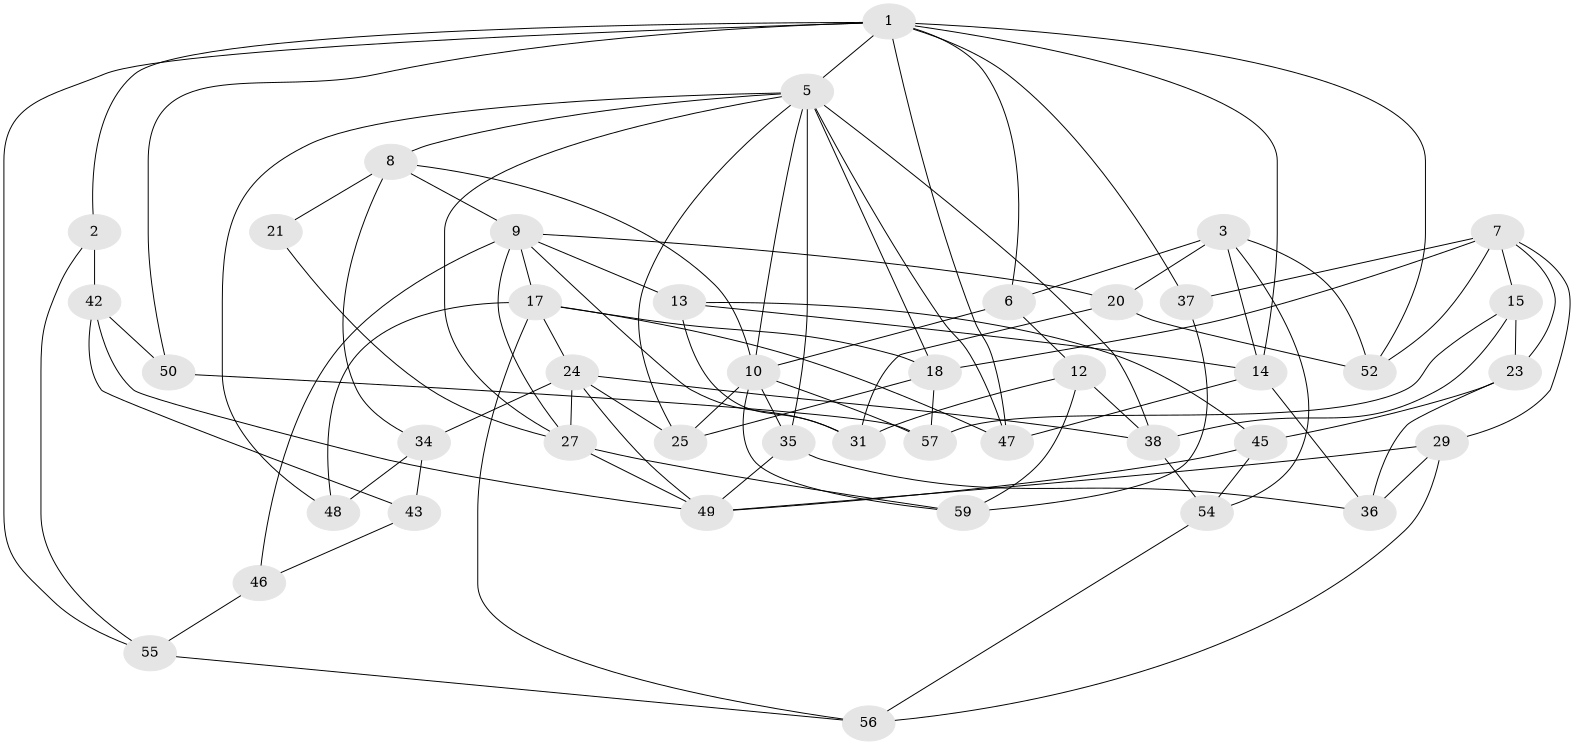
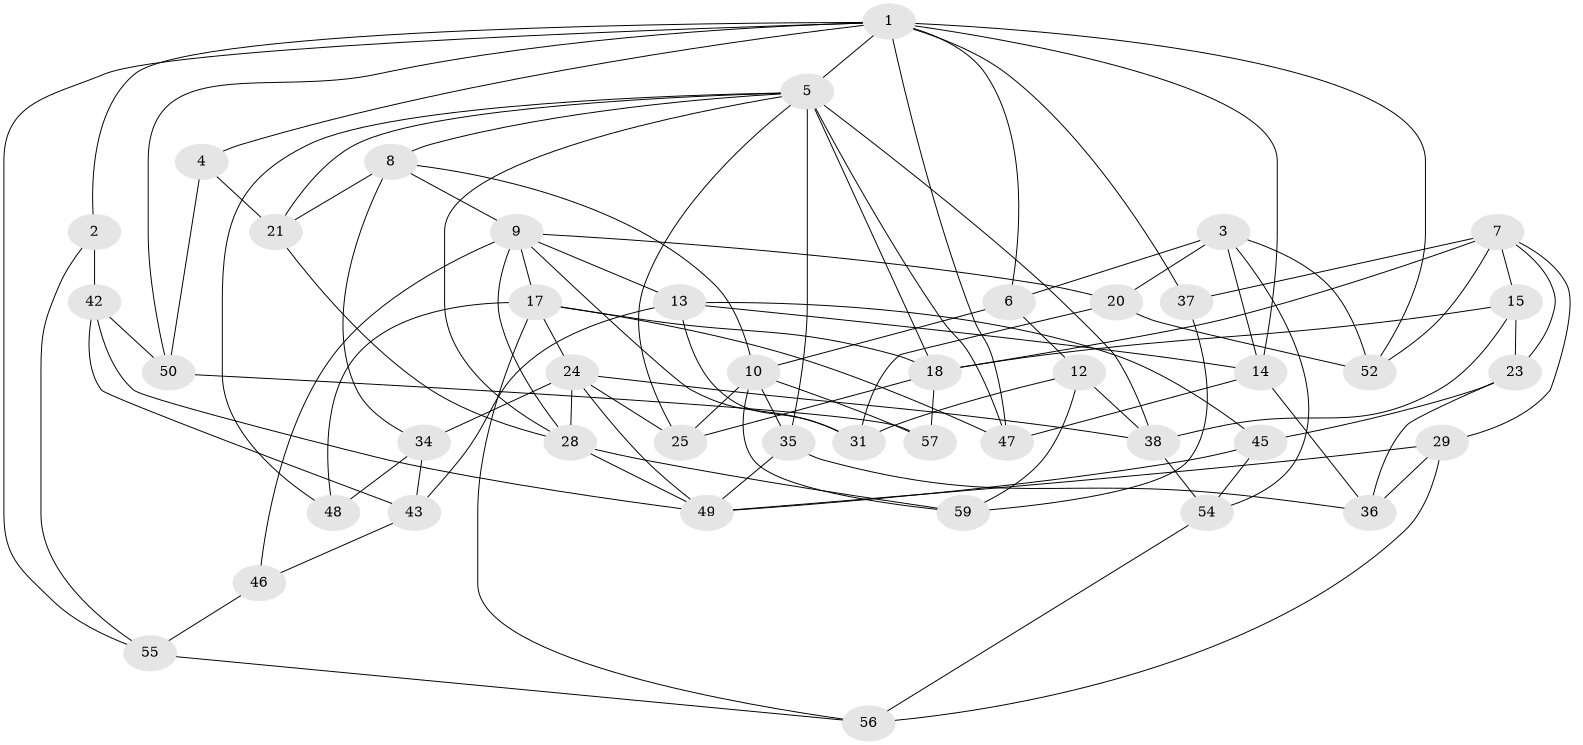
node "4": added
edge "5" -- "10": now "5" -- "21"
edge "13" -- "43": added
edge "15" -- "57": now "15" -- "18"
node "27": label "27" -> "28"
